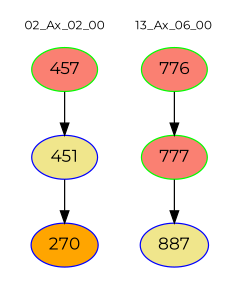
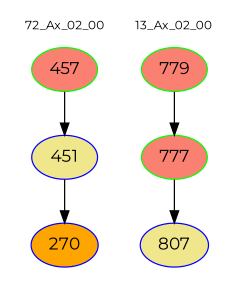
cluster "02_Ax_02_00": label "02_Ax_02_00" -> "72_Ax_02_00"
cluster "13_Ax_06_00": label "13_Ax_06_00" -> "13_Ax_02_00"
node "776": label "776" -> "779"
node "887": label "887" -> "807"
